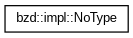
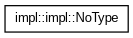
node "bzd::impl::NoType": label "bzd::impl::NoType" -> "impl::impl::NoType"
